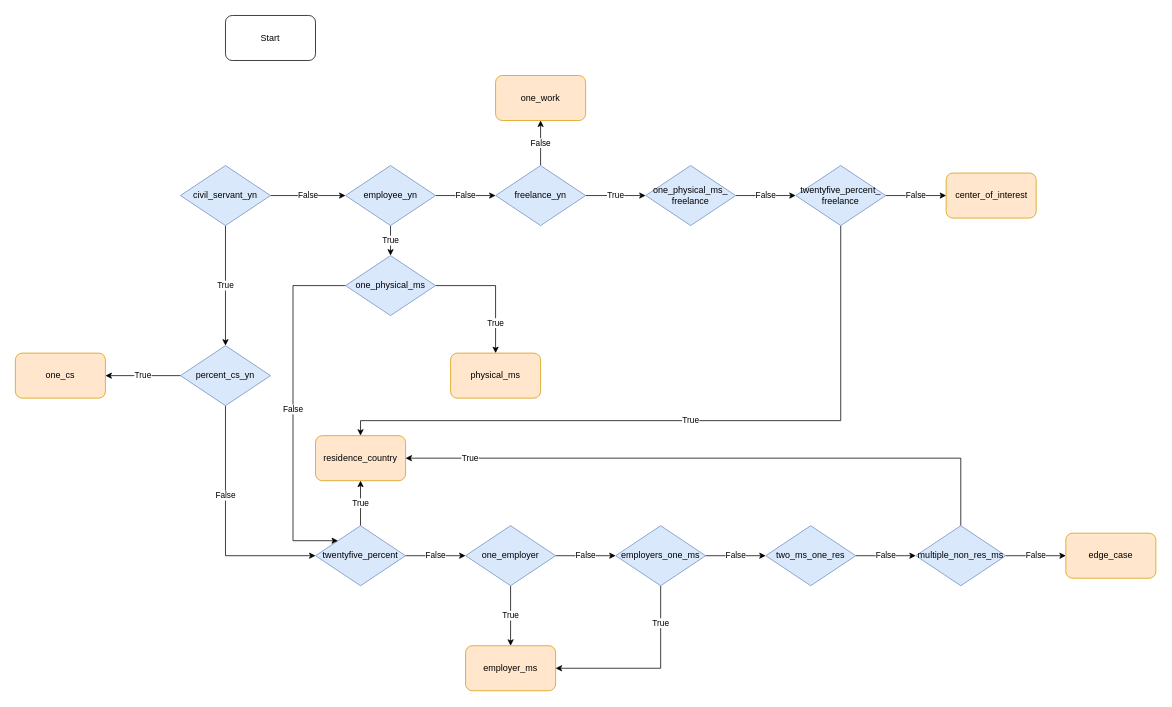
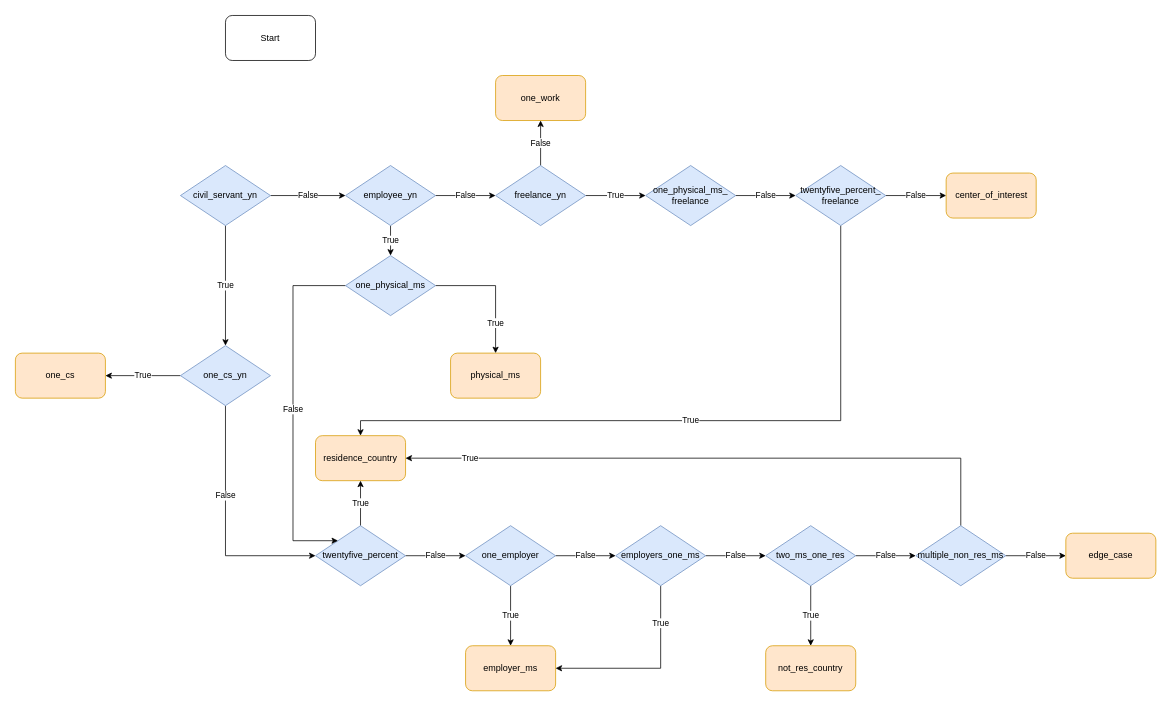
node "percent_cs_yn": label "percent_cs_yn" -> "one_cs_yn"
edge "two_ms_one_res" -> "not_res_country": added, label "True"
node "not_res_country": added
